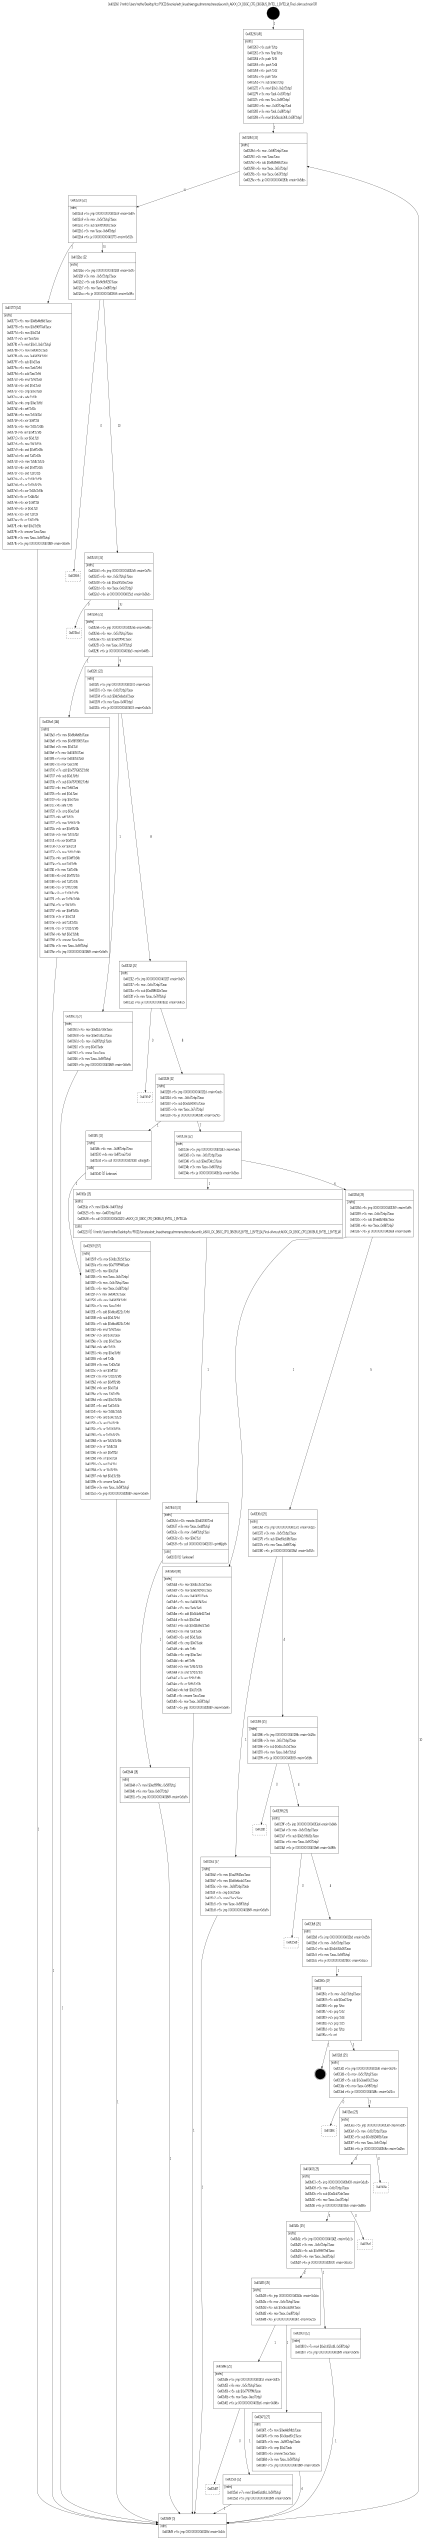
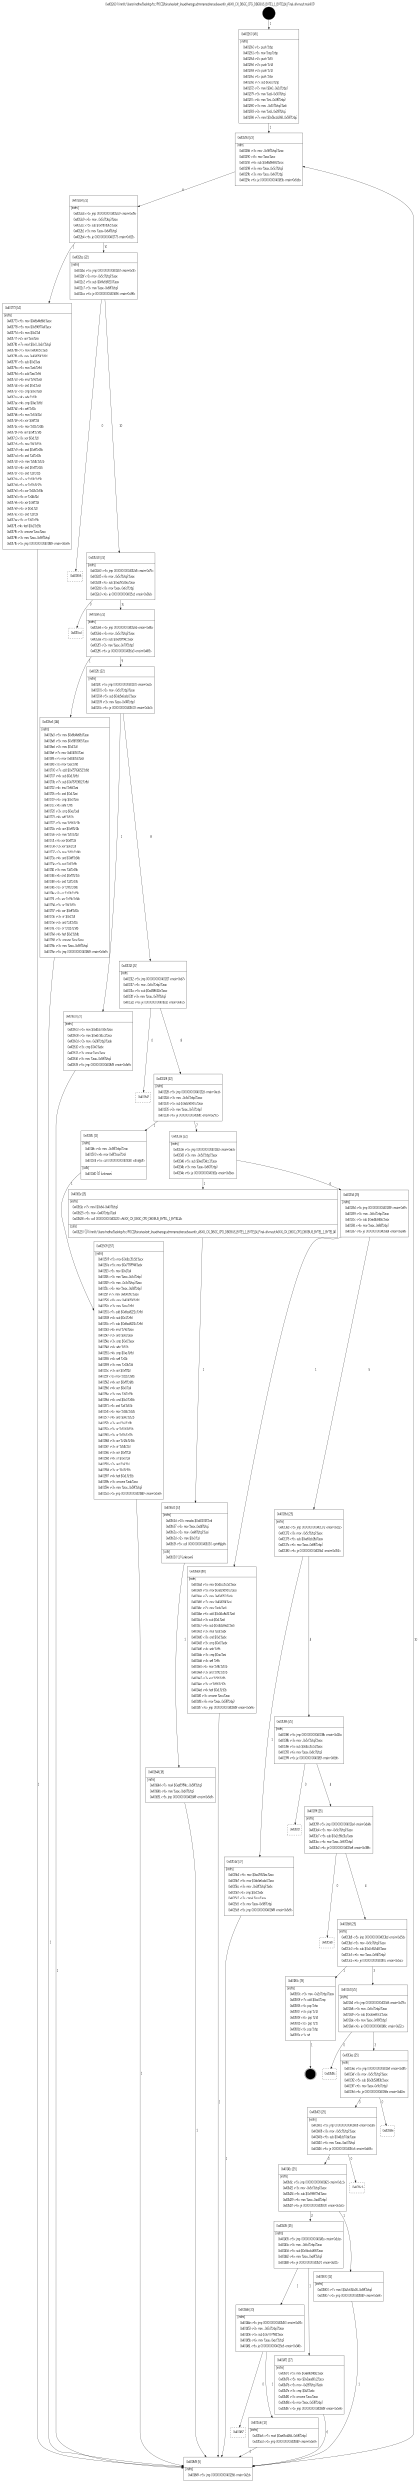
edge "0x40180c [19]" -> "0x4013d1 [25]": now "0x4013b8 [25]" -> "0x4013d1 [25]"
